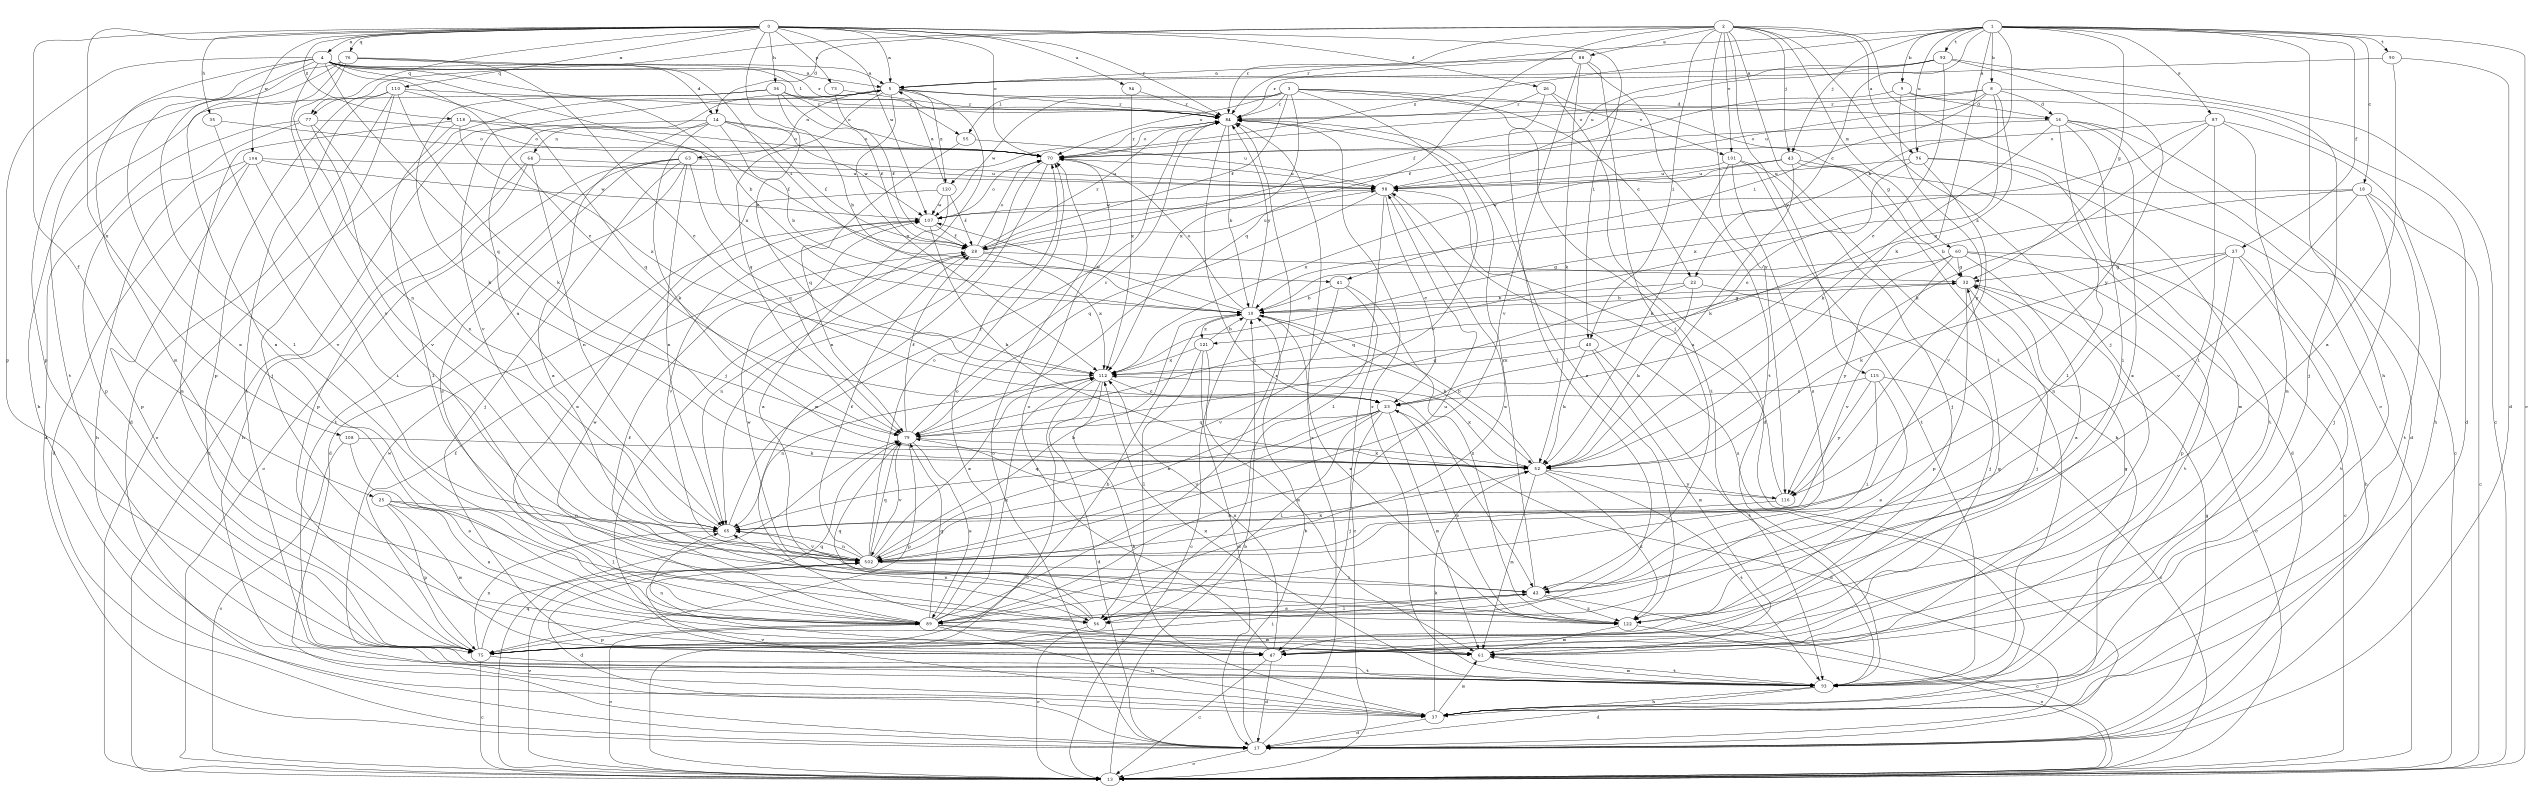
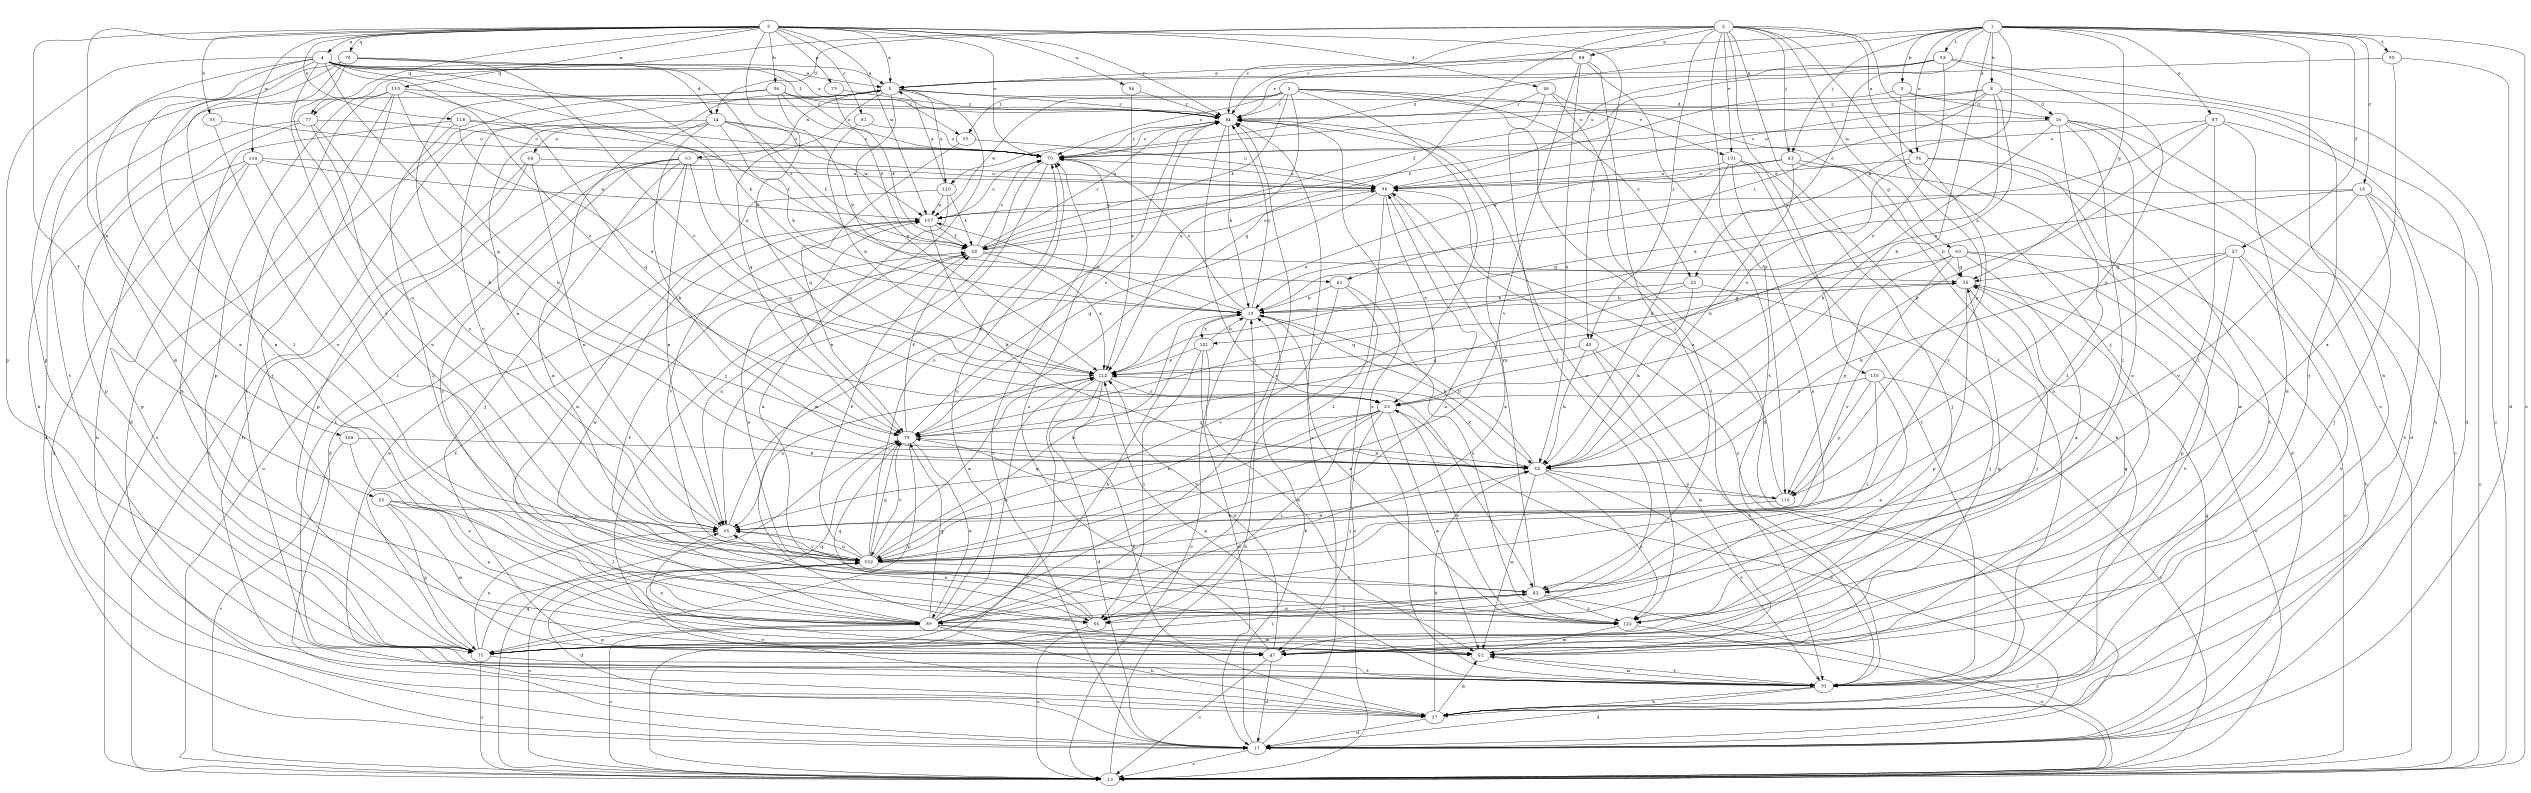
node "81": added
